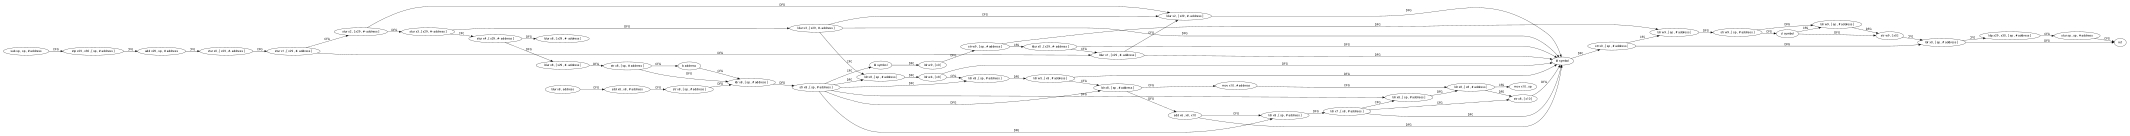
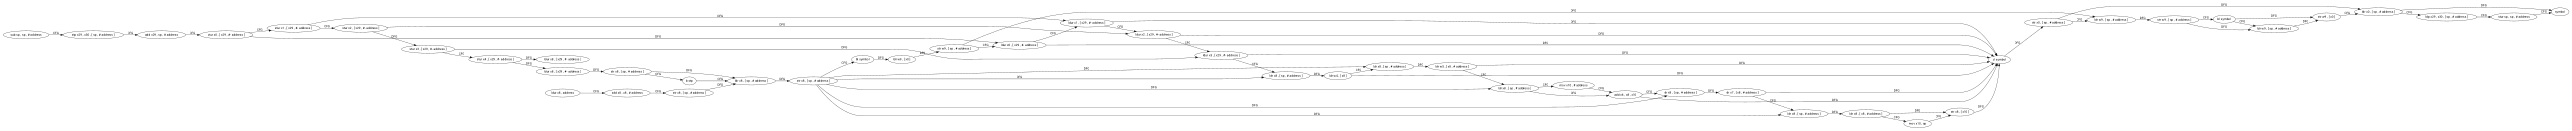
edge "ldur x3 , [ x29 , #- address ]" -> "ldur x2 , [ x29 , #- address ]": reversed
edge "stur x0 , [ x29 , #- address ]" -> "ldur x0 , [ x29 , #- address ]": added, label "DFG"
node "ret": label "ret" -> "symbol"
node "b address": label "b address" -> "b stp"
edge "mov x10 , # address" -> "ldr x8 , [ x8 , # address ]": now "mov x10 , # address" -> "add x6 , x8 , x10"
edge "ldr x7 , [ x8 , # address ]" -> "str x8 , [ x10 ]": now "mov x10 , sp" -> "str x8 , [ x10 ]"
